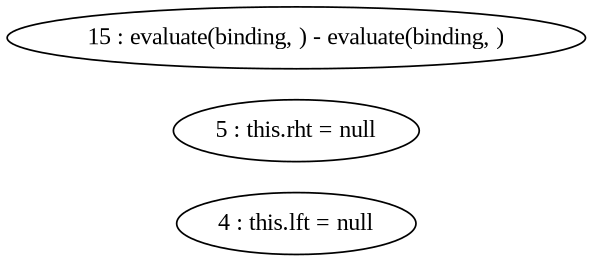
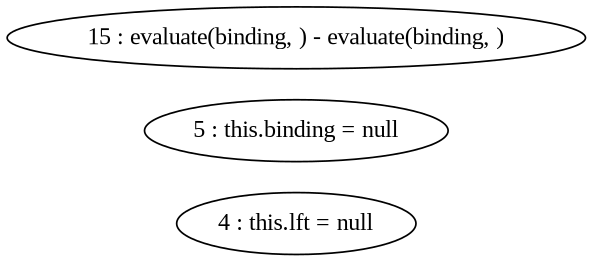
node "5 : this.rht = null": label "5 : this.rht = null" -> "5 : this.binding = null"
